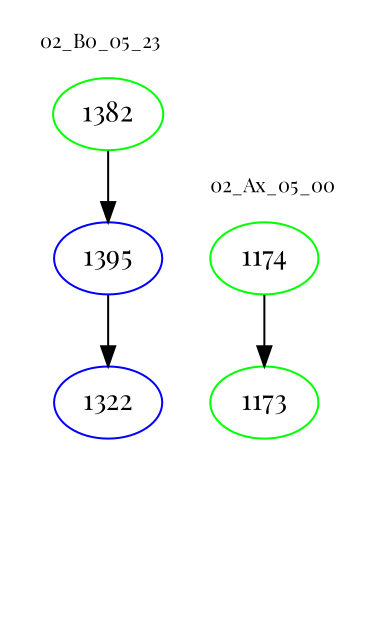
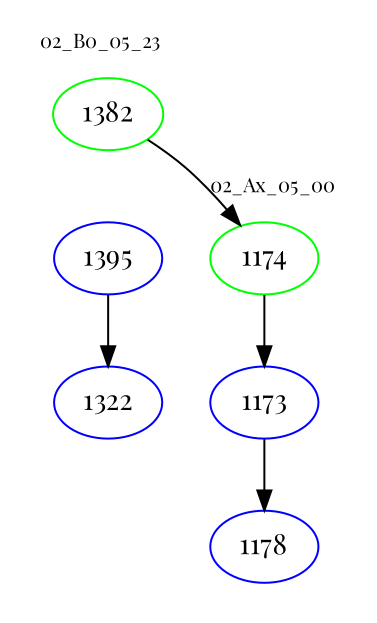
edge "1382" -> "1395": now "1382" -> "1174"
node "1173": color green -> blue
node "1178": added
